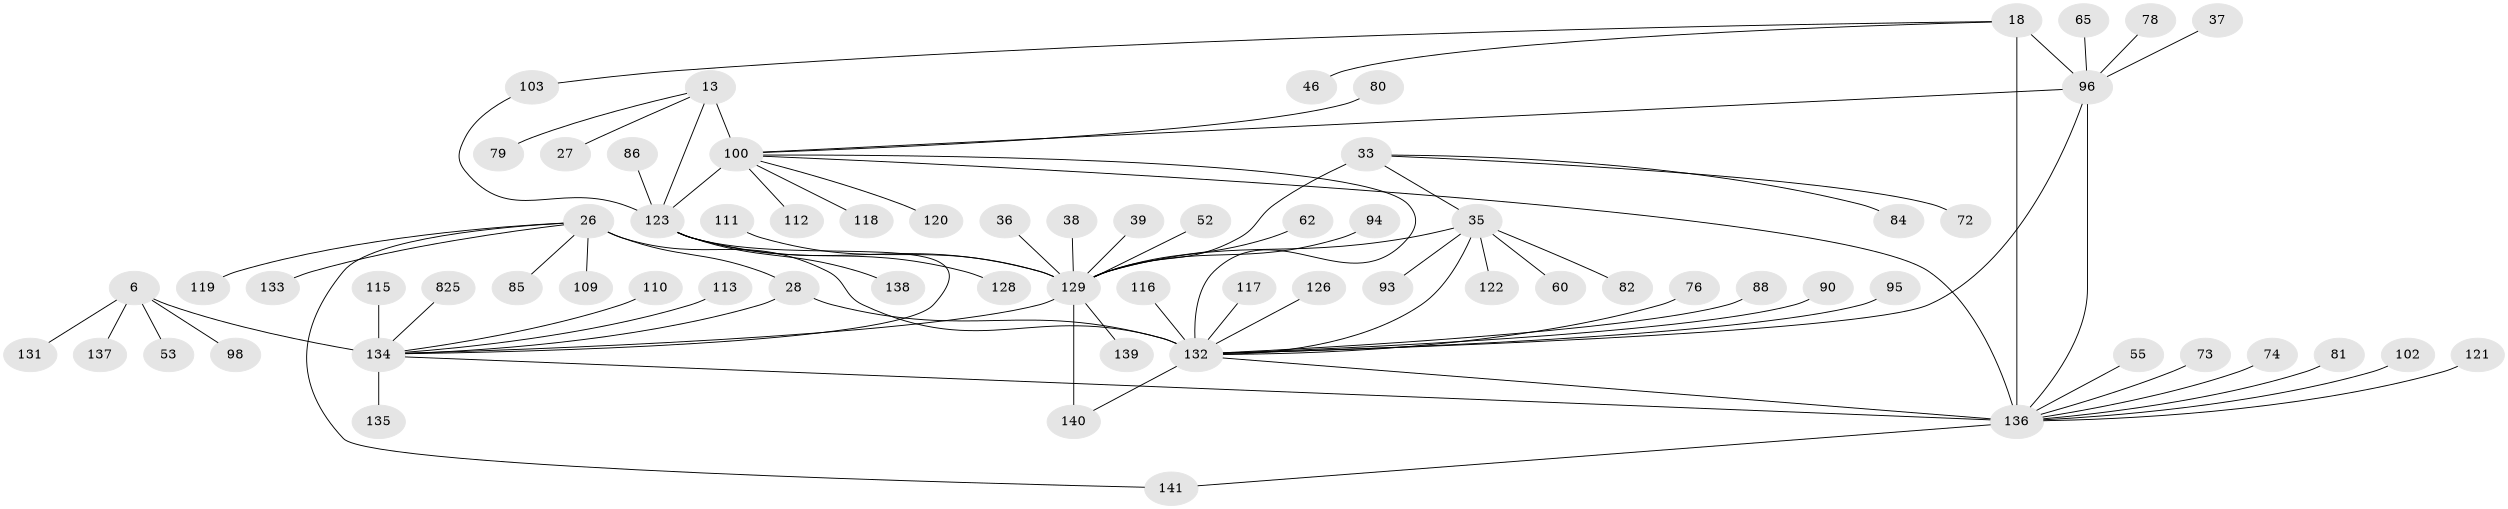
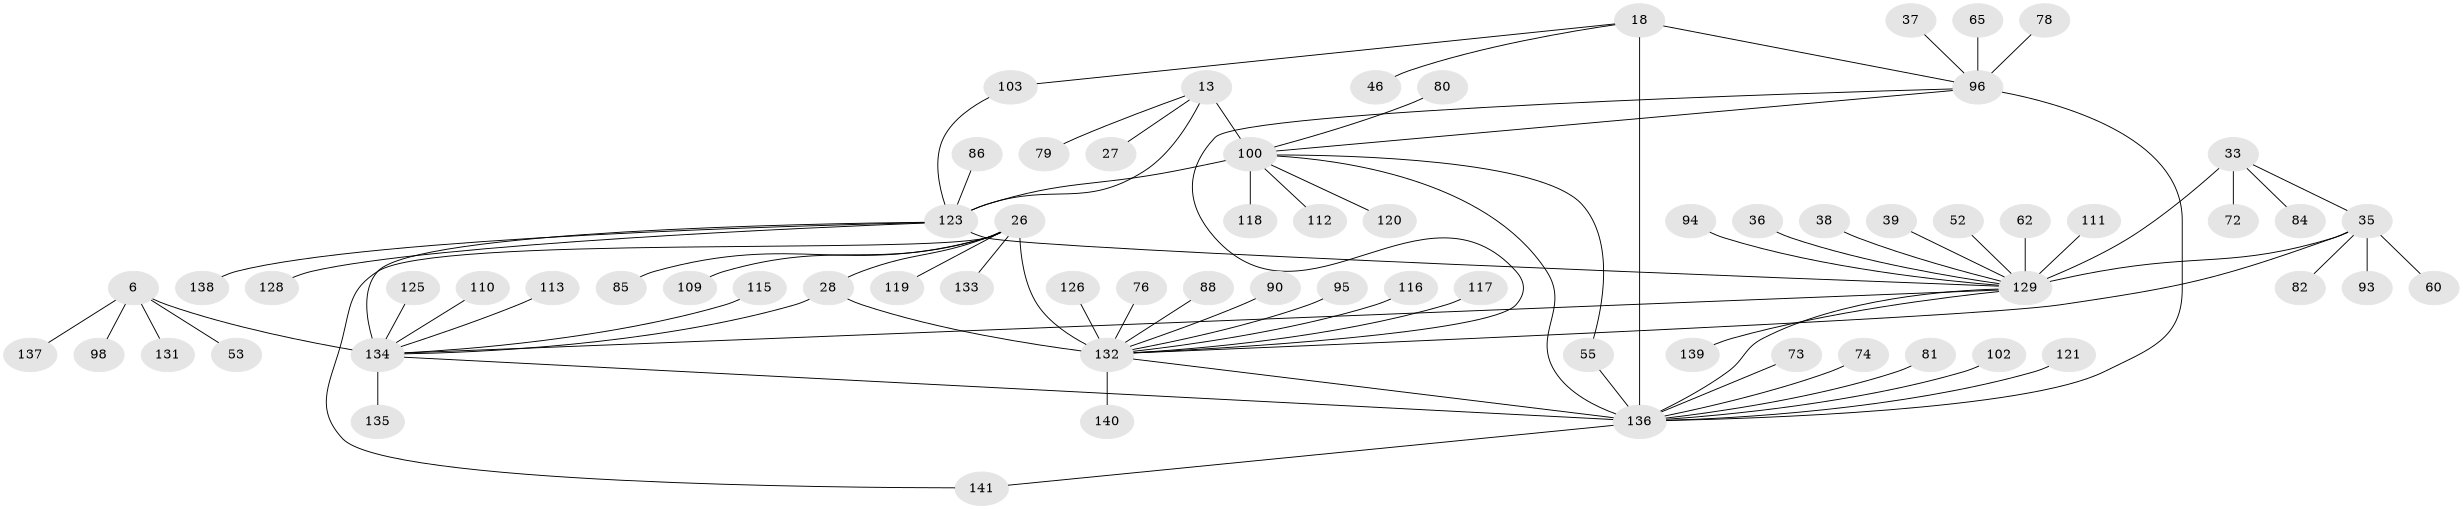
edge "100" -- "132": now "100" -- "55"
node "825": label "825" -> "125"
node "122": removed
edge "129" -- "140": now "129" -- "136"
